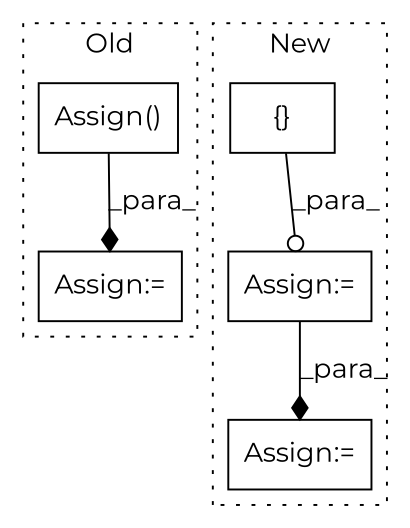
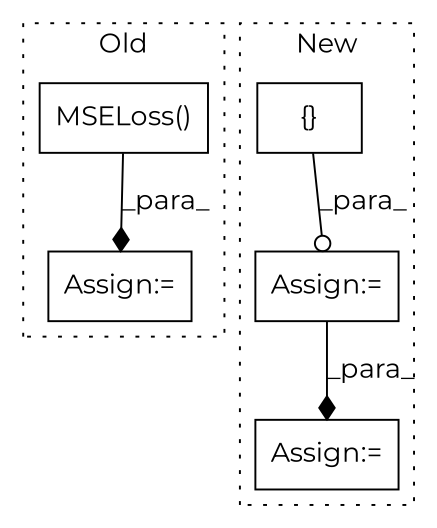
node "Assign()": label "Assign()" -> "MSELoss()"
